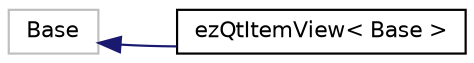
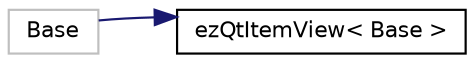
edge "ezQtItemView< Base >" -> "Base": reversed
